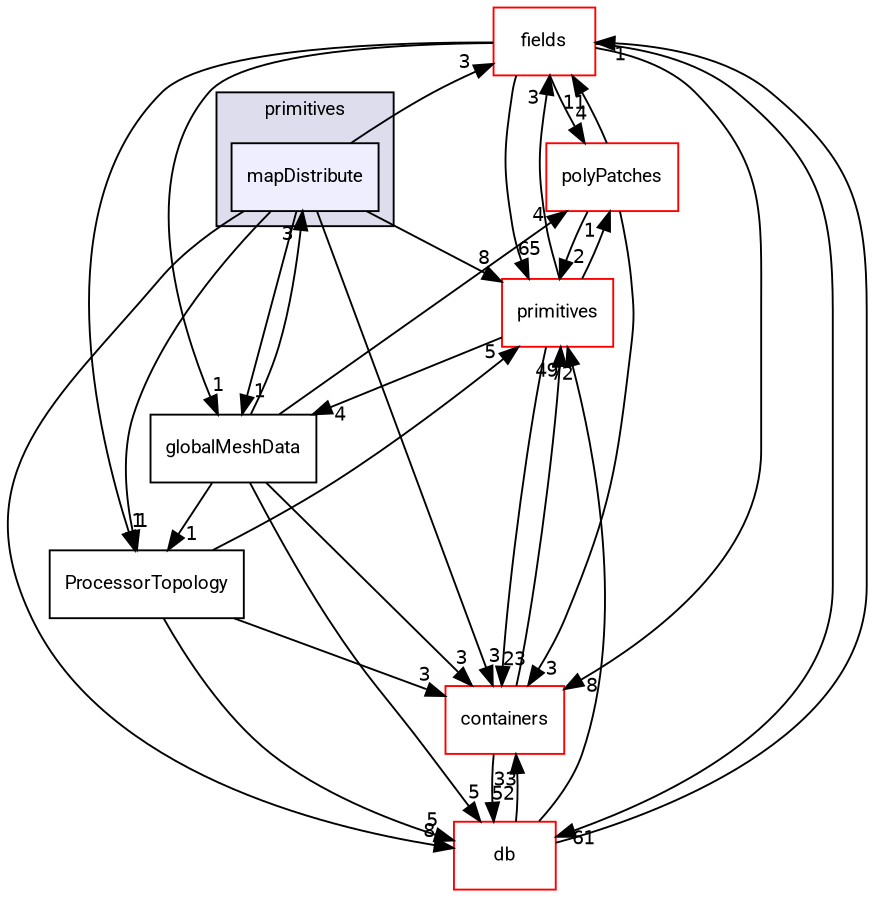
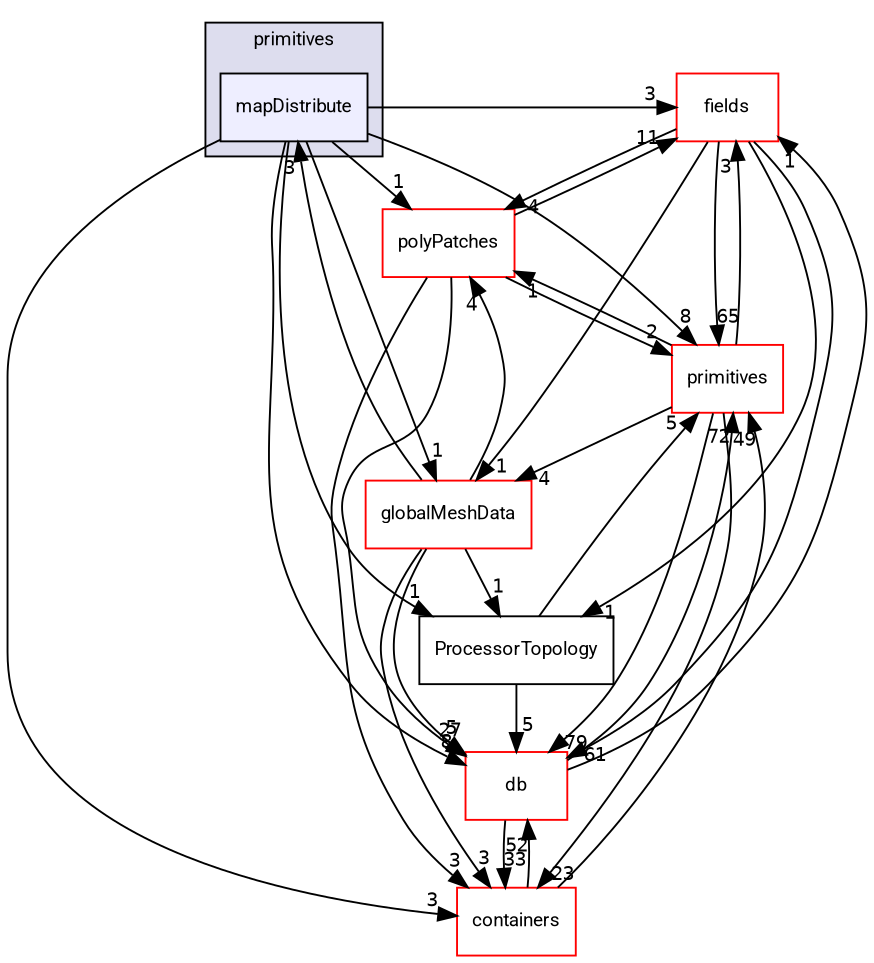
edge "mapDistribute" -> "polyPatches": added
edge "fields" -> "containers": removed
node "globalMeshData": color black -> red
edge "polyPatches" -> "db": added
edge "primitives" -> "db": added
edge "ProcessorTopology" -> "containers": removed
